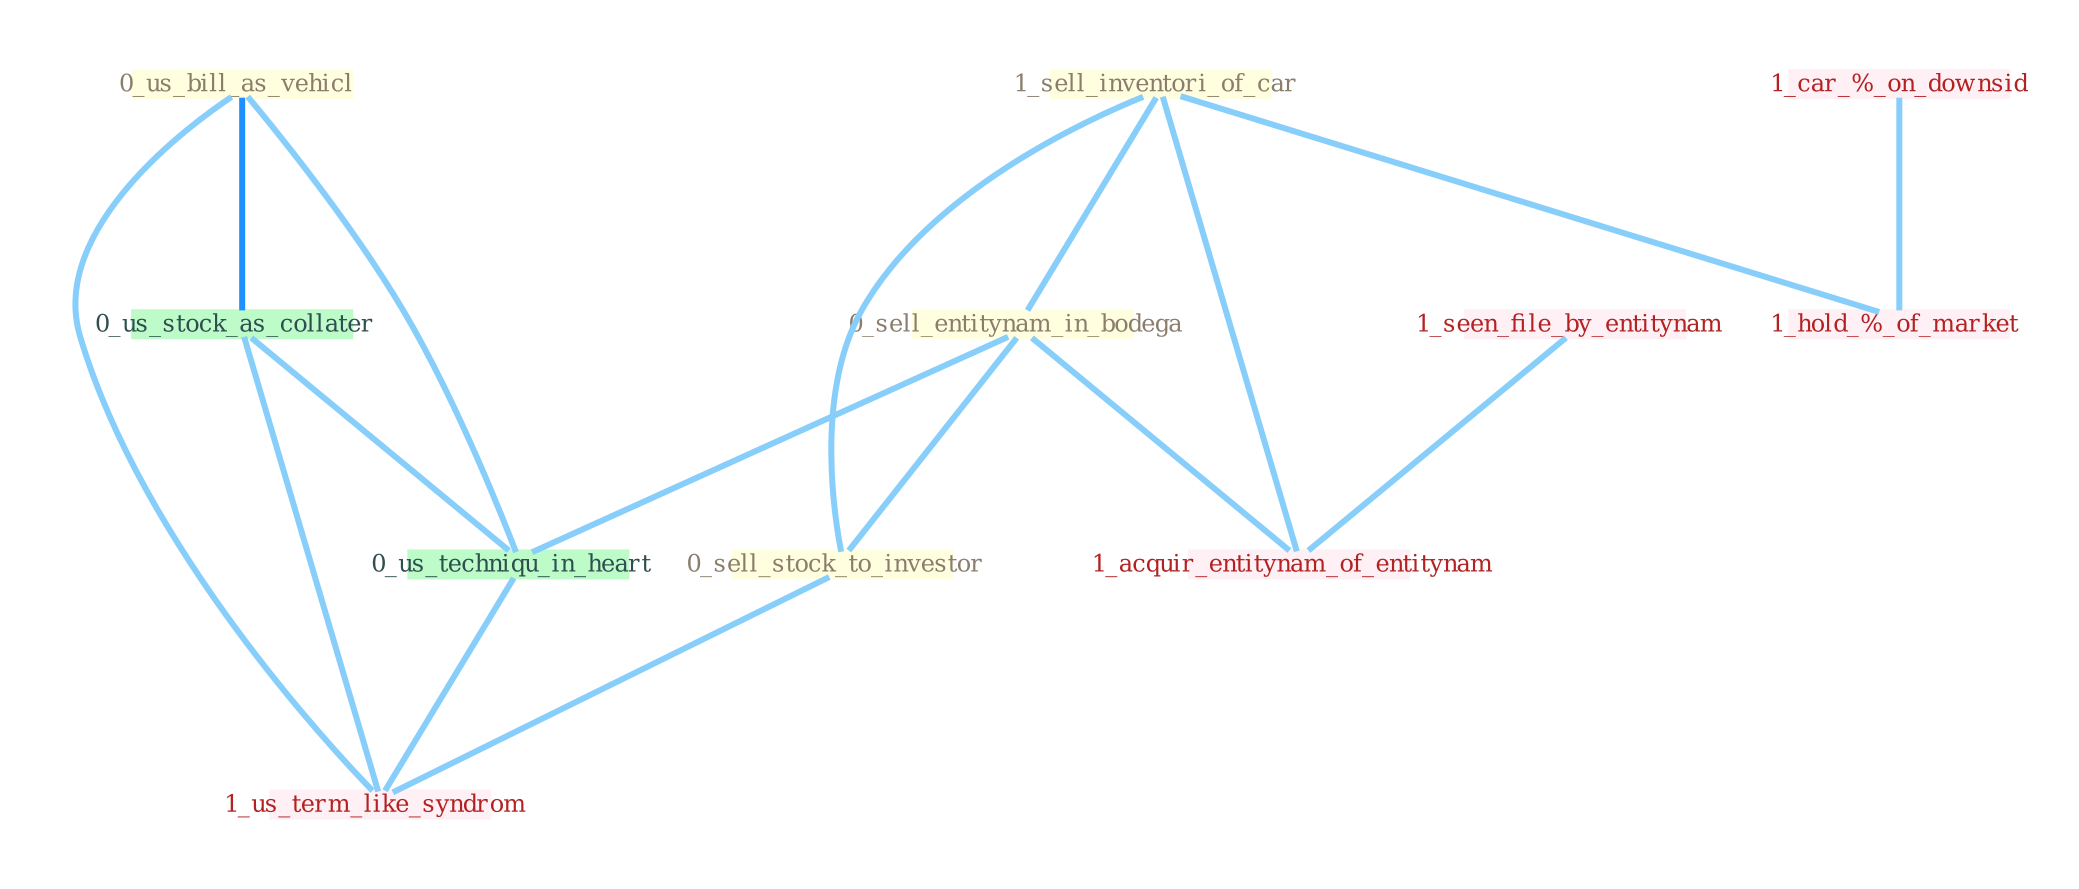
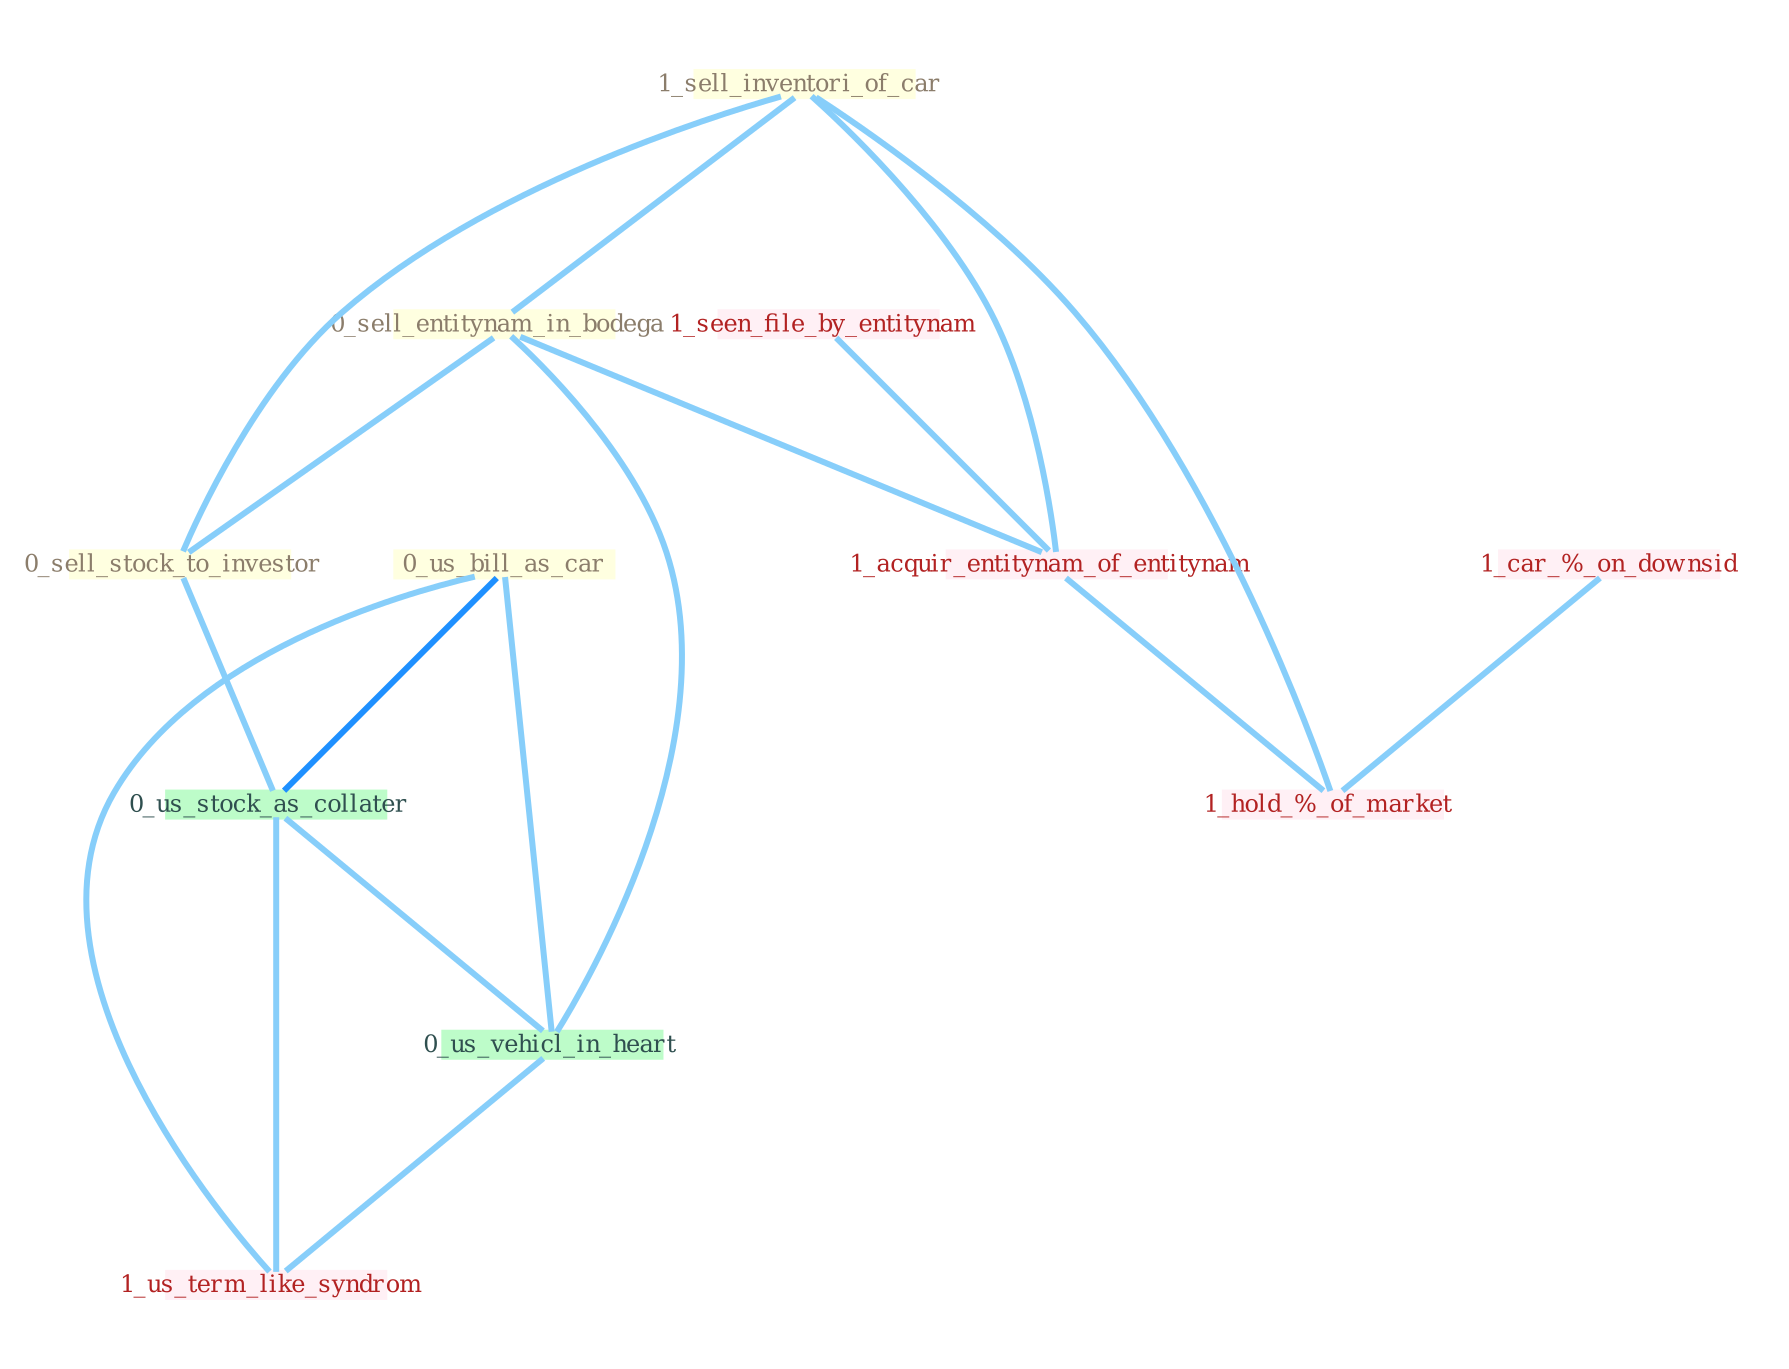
node "0_us_bill_as_vehicl": label "0_us_bill_as_vehicl" -> "0_us_bill_as_car"
node "0_us_techniqu_in_heart": label "0_us_techniqu_in_heart" -> "0_us_vehicl_in_heart"
edge "1_acquir_entitynam_of_entitynam" -- "1_hold_%_of_market": added
edge "0_sell_stock_to_investor" -- "1_us_term_like_syndrom": now "0_sell_stock_to_investor" -- "0_us_stock_as_collater"
